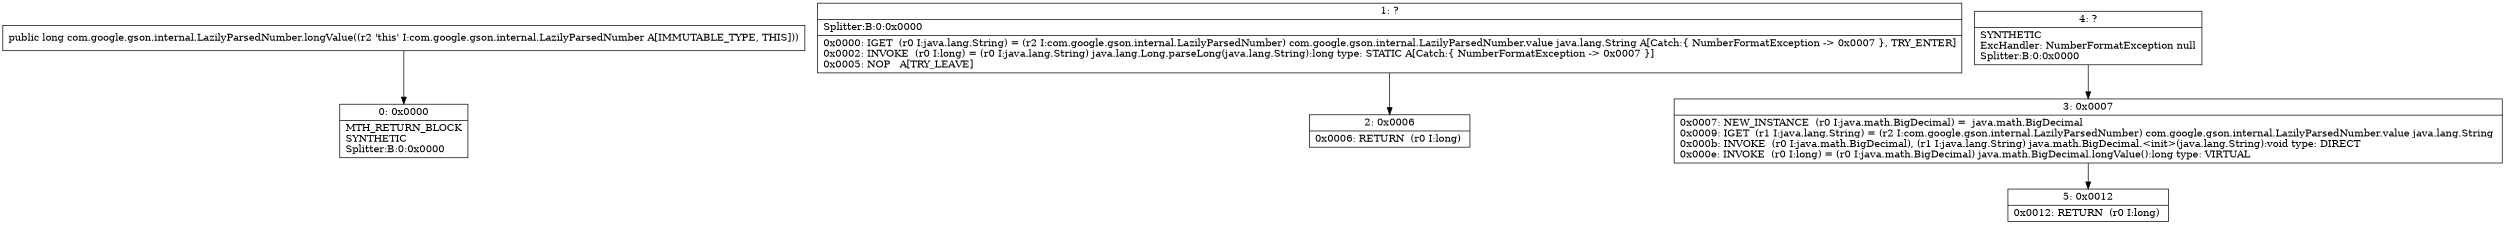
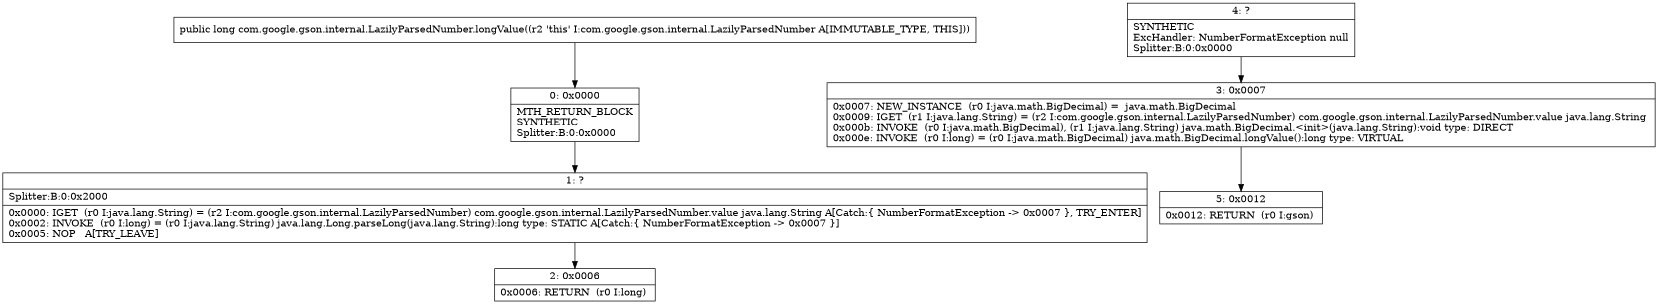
node "1: ?": text "Splitter:B:0:0x0000" -> "Splitter:B:0:0x2000"
edge "0: 0x0000" -> "1: ?": added
node "5: 0x0012": text "0x0012: RETURN  (r0 I:long)" -> "0x0012: RETURN  (r0 I:gson)"
